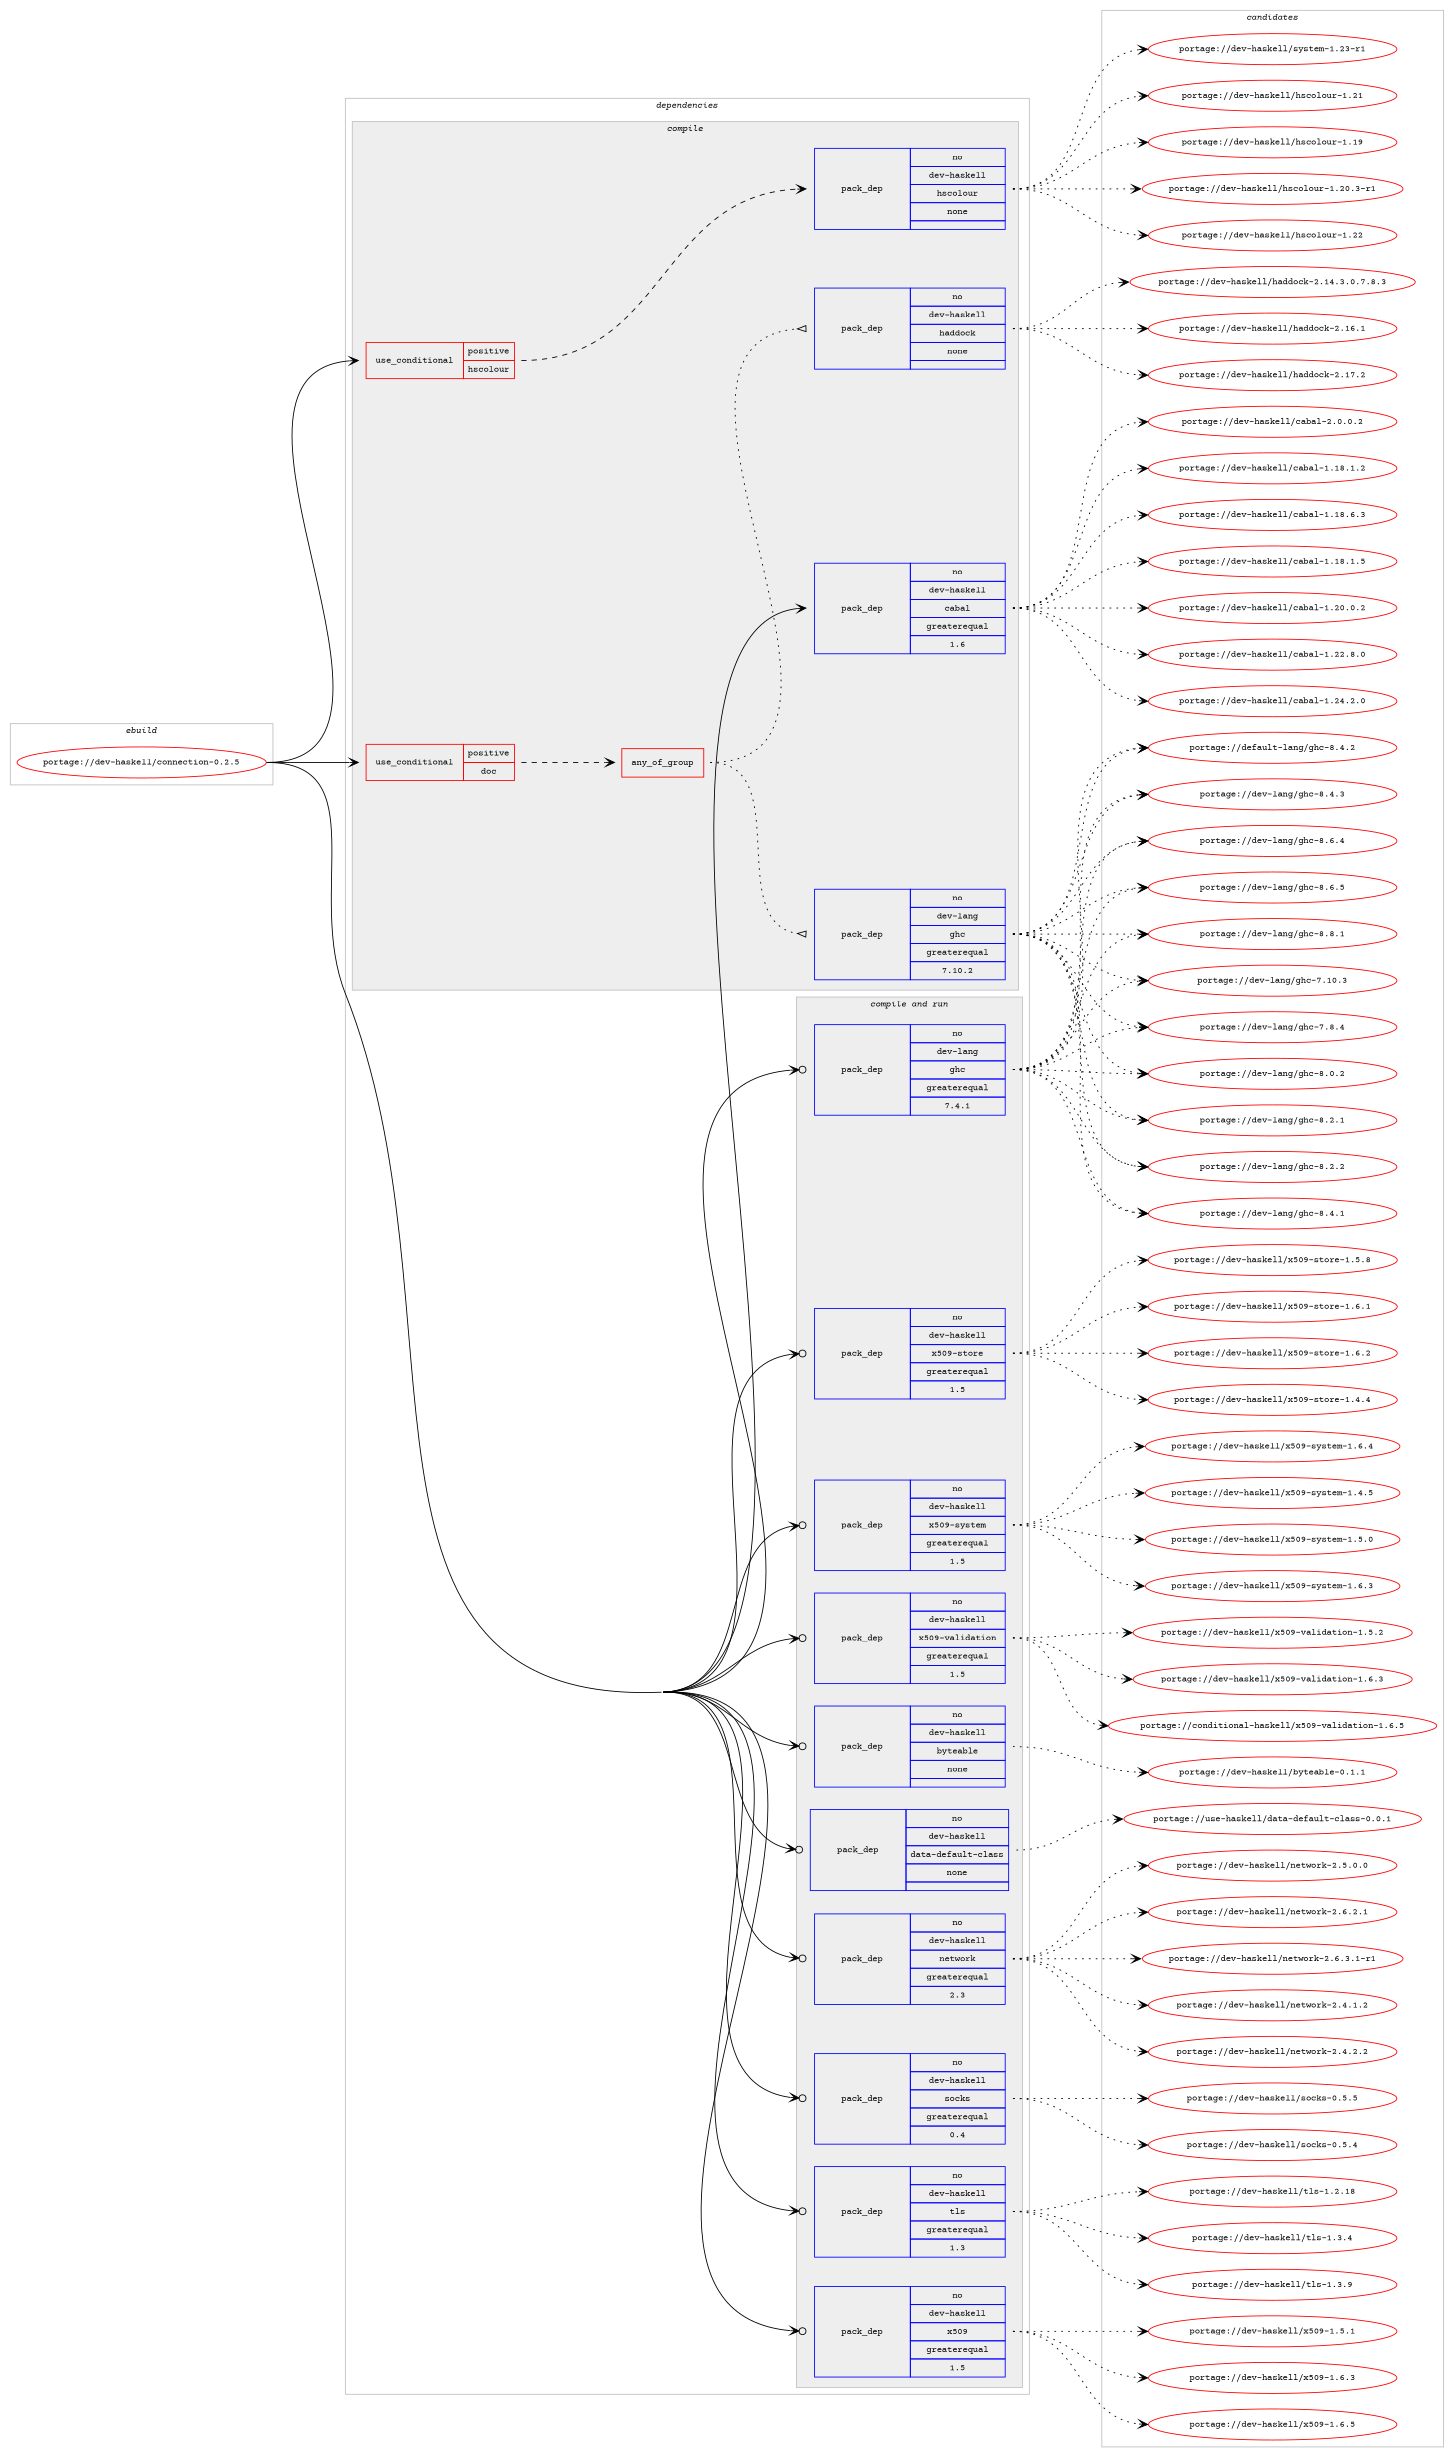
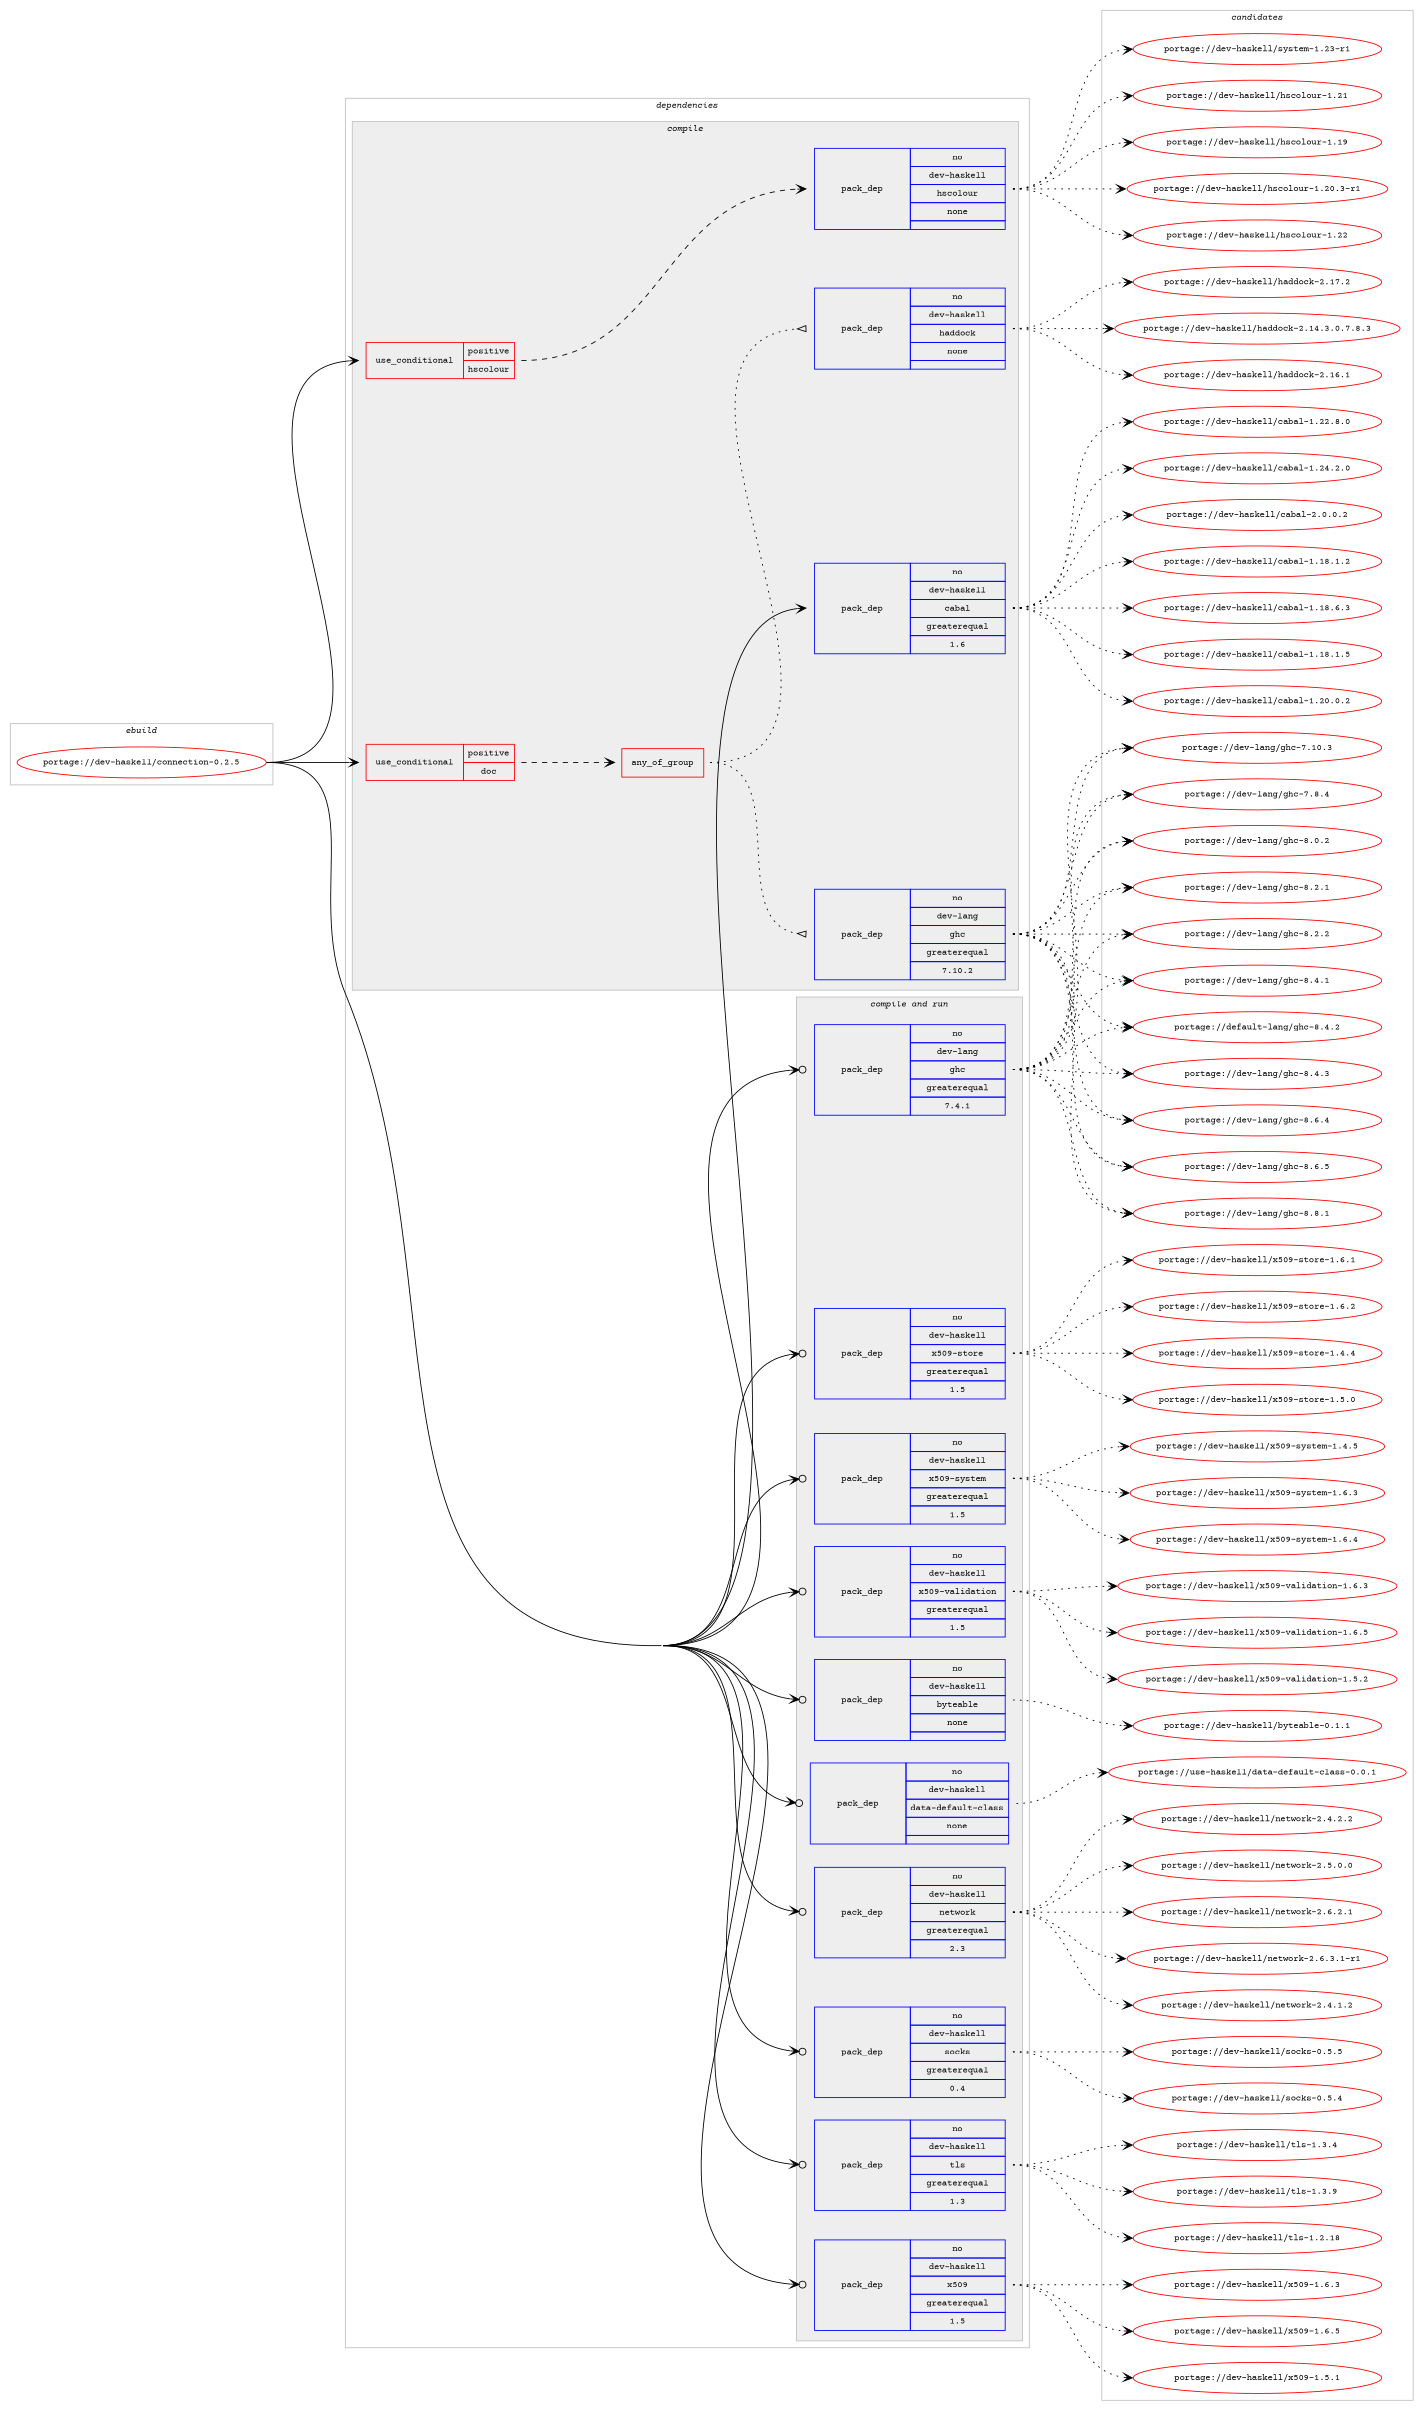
node "portage://dev-haskell/x509-store-1.5.8": label "portage://dev-haskell/x509-store-1.5.8" -> "portage://dev-haskell/x509-store-1.5.0"
node "portage://dev-haskell/x509-system-1.5.0": removed
node "portage://conditional-haskell/x509-validation-1.6.5": label "portage://conditional-haskell/x509-validation-1.6.5" -> "portage://dev-haskell/x509-validation-1.6.5"
